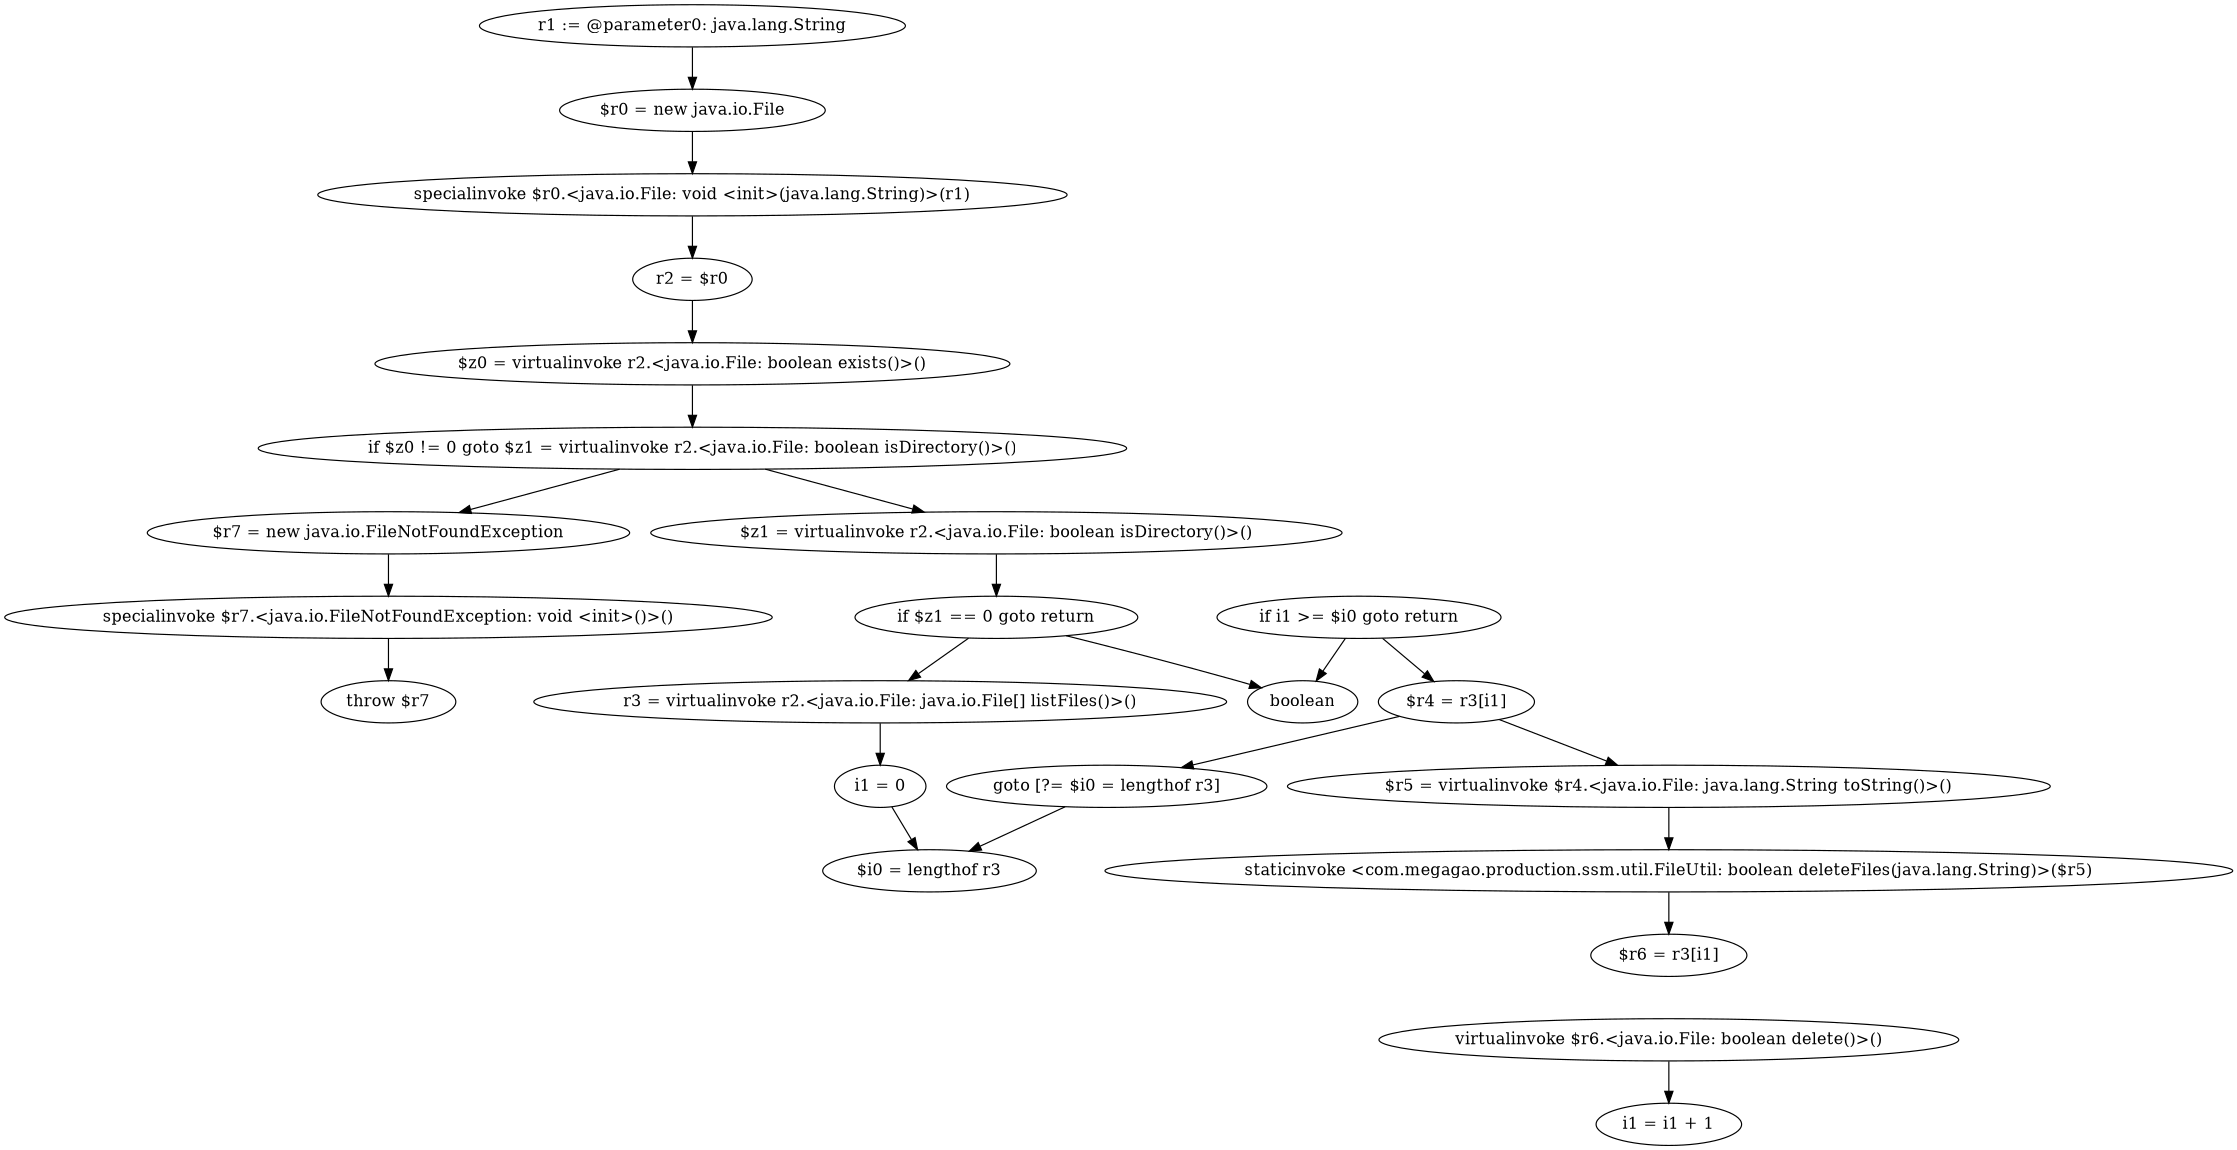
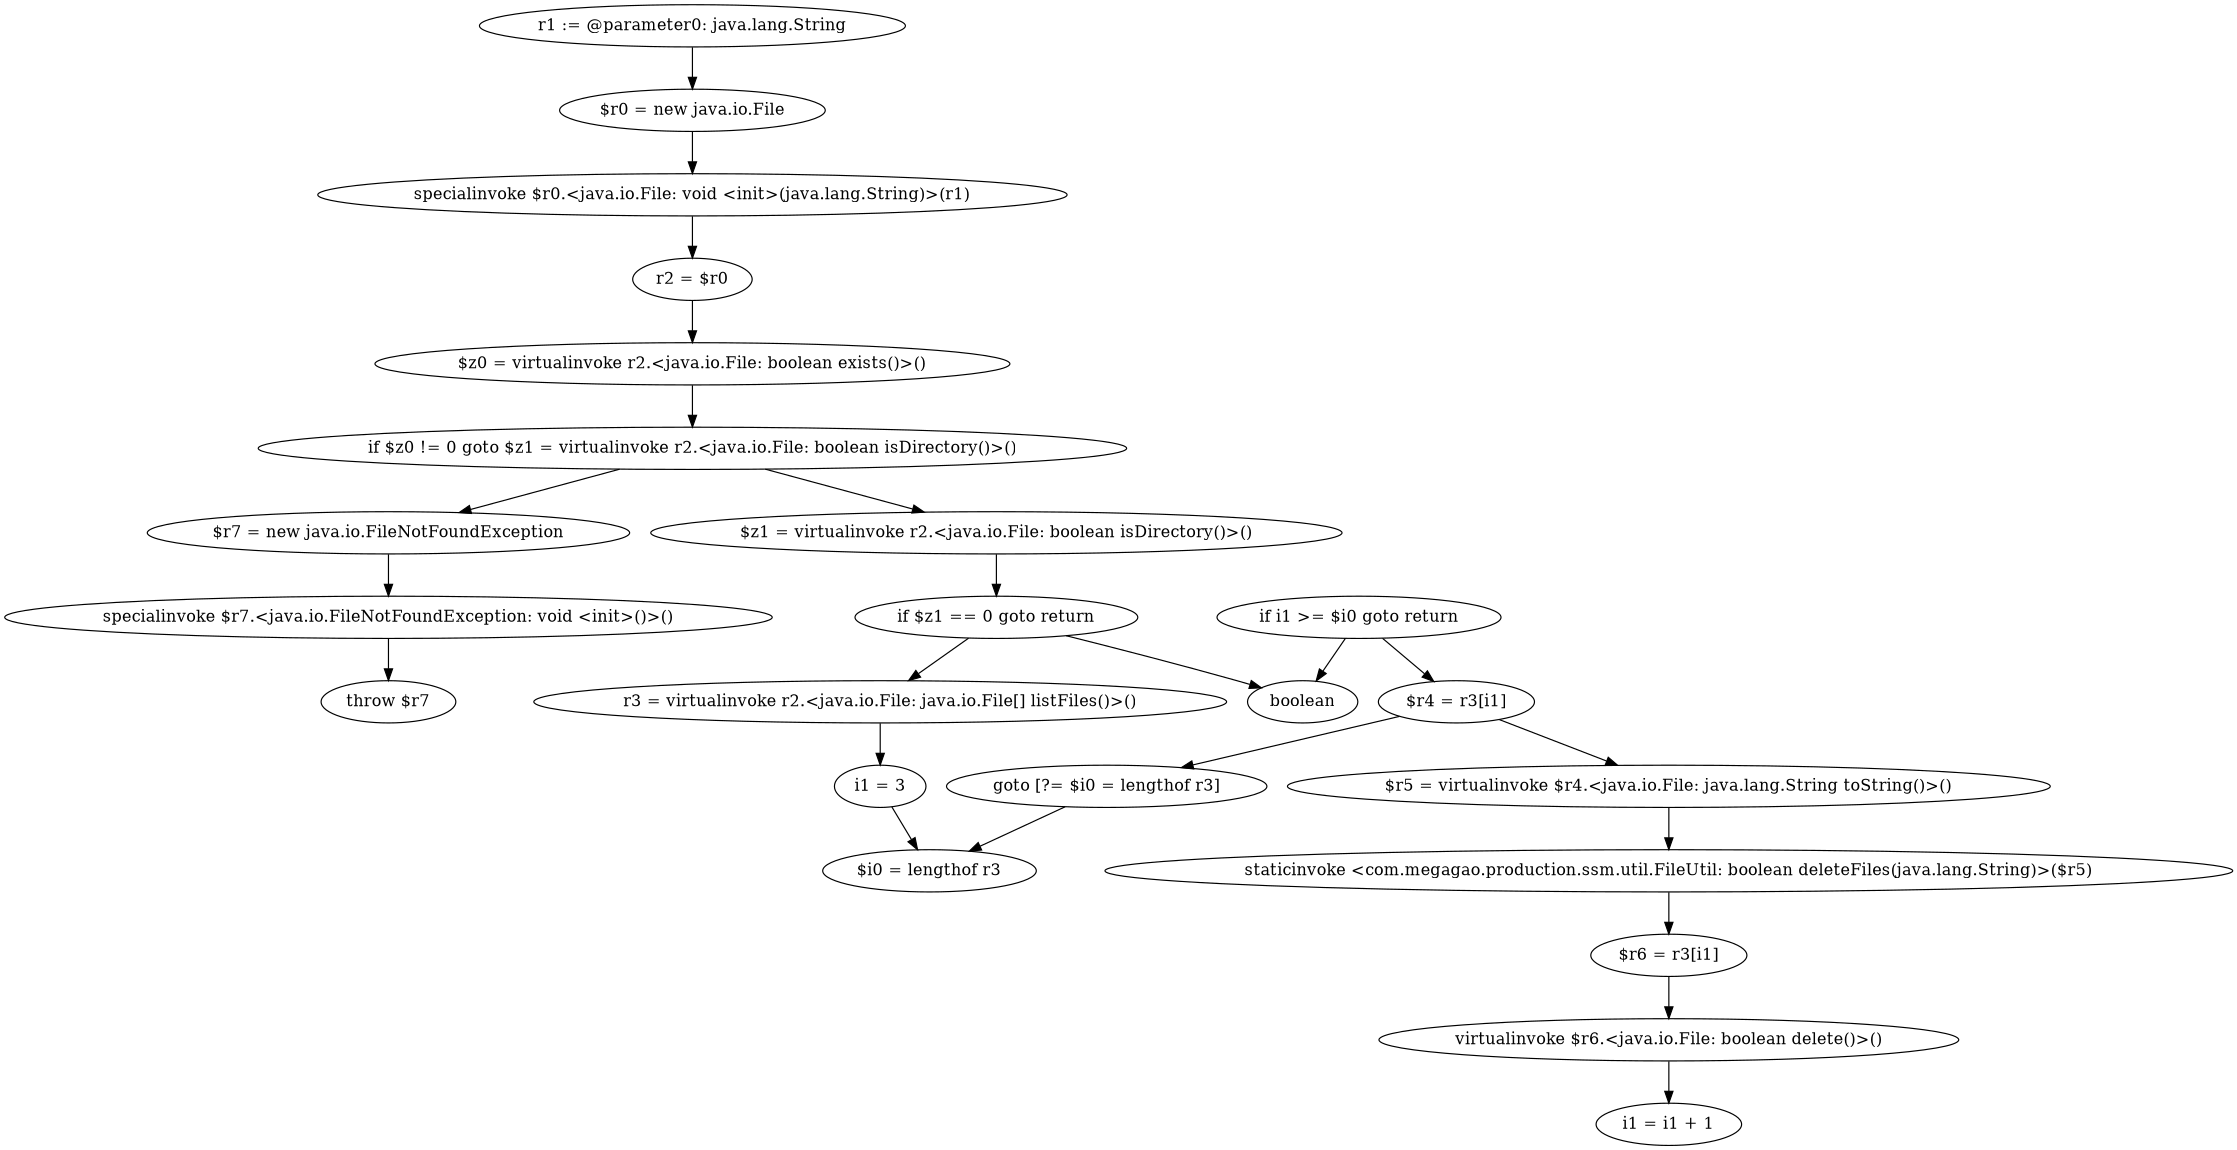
node "i1 = 0": label "i1 = 0" -> "i1 = 3"
edge "$r6 = r3[i1]" -> "virtualinvoke $r6.<java.io.File: boolean delete()>()": added
